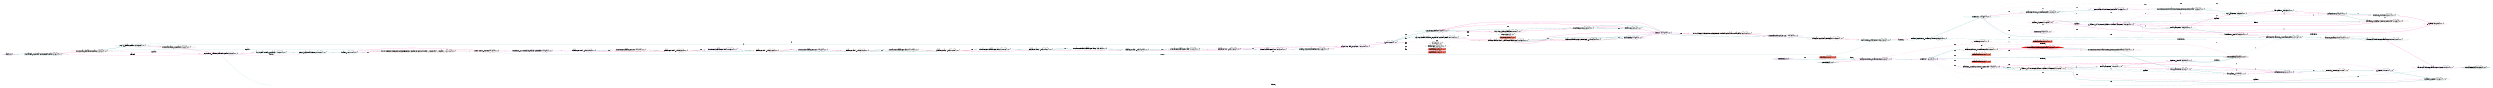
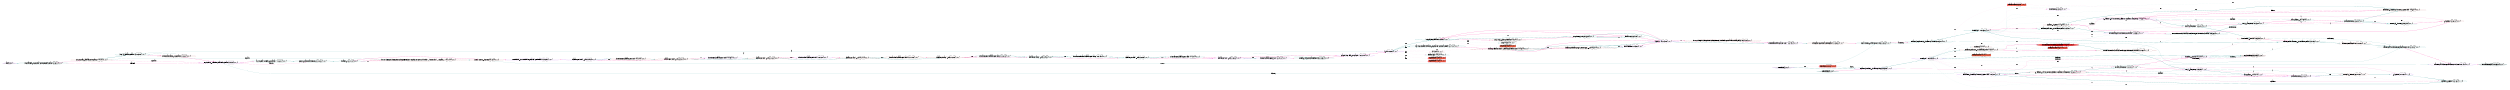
edge "boostFields.size() > 0@@@53@@@['0', '0', '1']" -> "float originalBoost = 1f@@@59@@@['0', '0', '1']": now "BooleanClause clause@@@8@@@['1', '0', '0']" -> "float originalBoost = 1f@@@59@@@['0', '0', '1']"
edge "q instanceof BoostQuery@@@60@@@['0', '0', '1']" -> "originalBoost = bq.getBoost()@@@63@@@['0', '0', '1']": label "true" -> "boostedMLTQuery"
